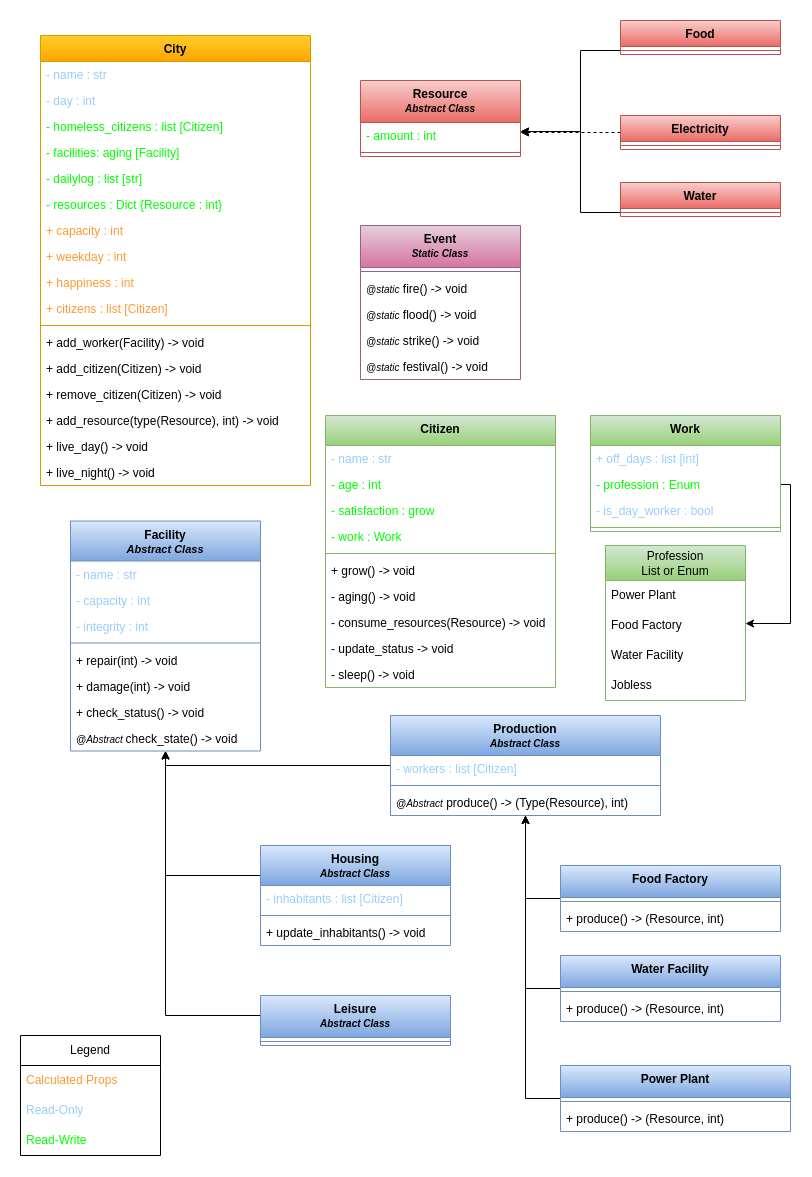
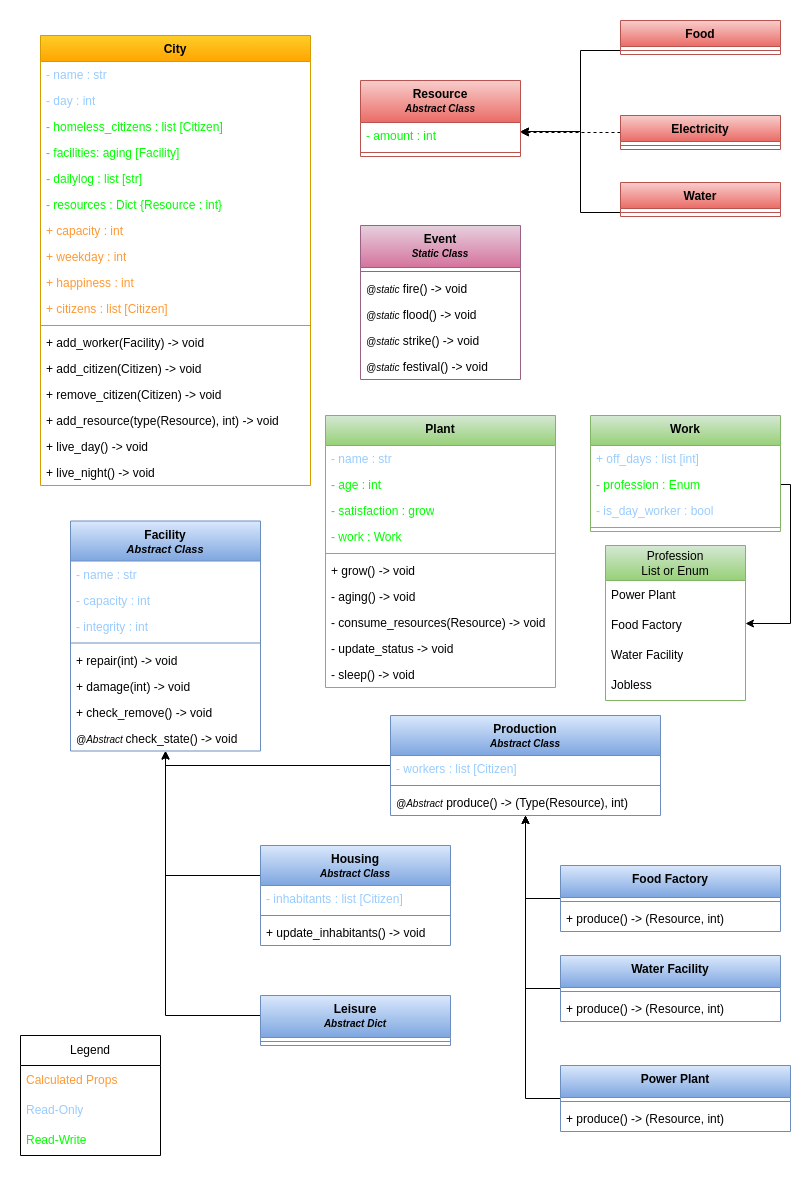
node "Citizen": label "Citizen" -> "Plant"
node "+ check_status() -> void": label "+ check_status() -> void" -> "+ check_remove() -> void"
node "Leisure Abstract Class": label "Leisure Abstract Class" -> "Leisure Abstract Dict"
